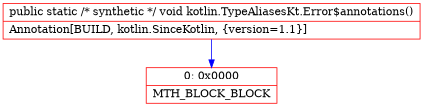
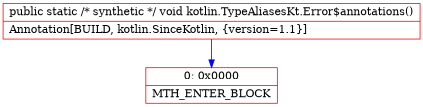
node "0: 0x0000": text "MTH_BLOCK_BLOCK" -> "MTH_ENTER_BLOCK"
